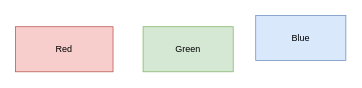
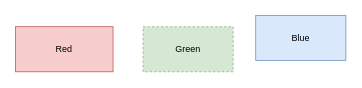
node "Green": style solid -> dashed
